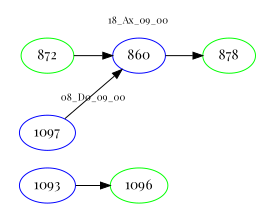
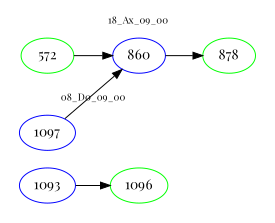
node "872": label "872" -> "572"
